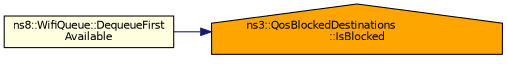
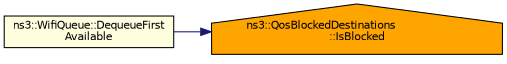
node "ns8::WifiQueue::DequeueFirst Available": label "ns8::WifiQueue::DequeueFirst Available" -> "ns3::WifiQueue::DequeueFirst Available"
